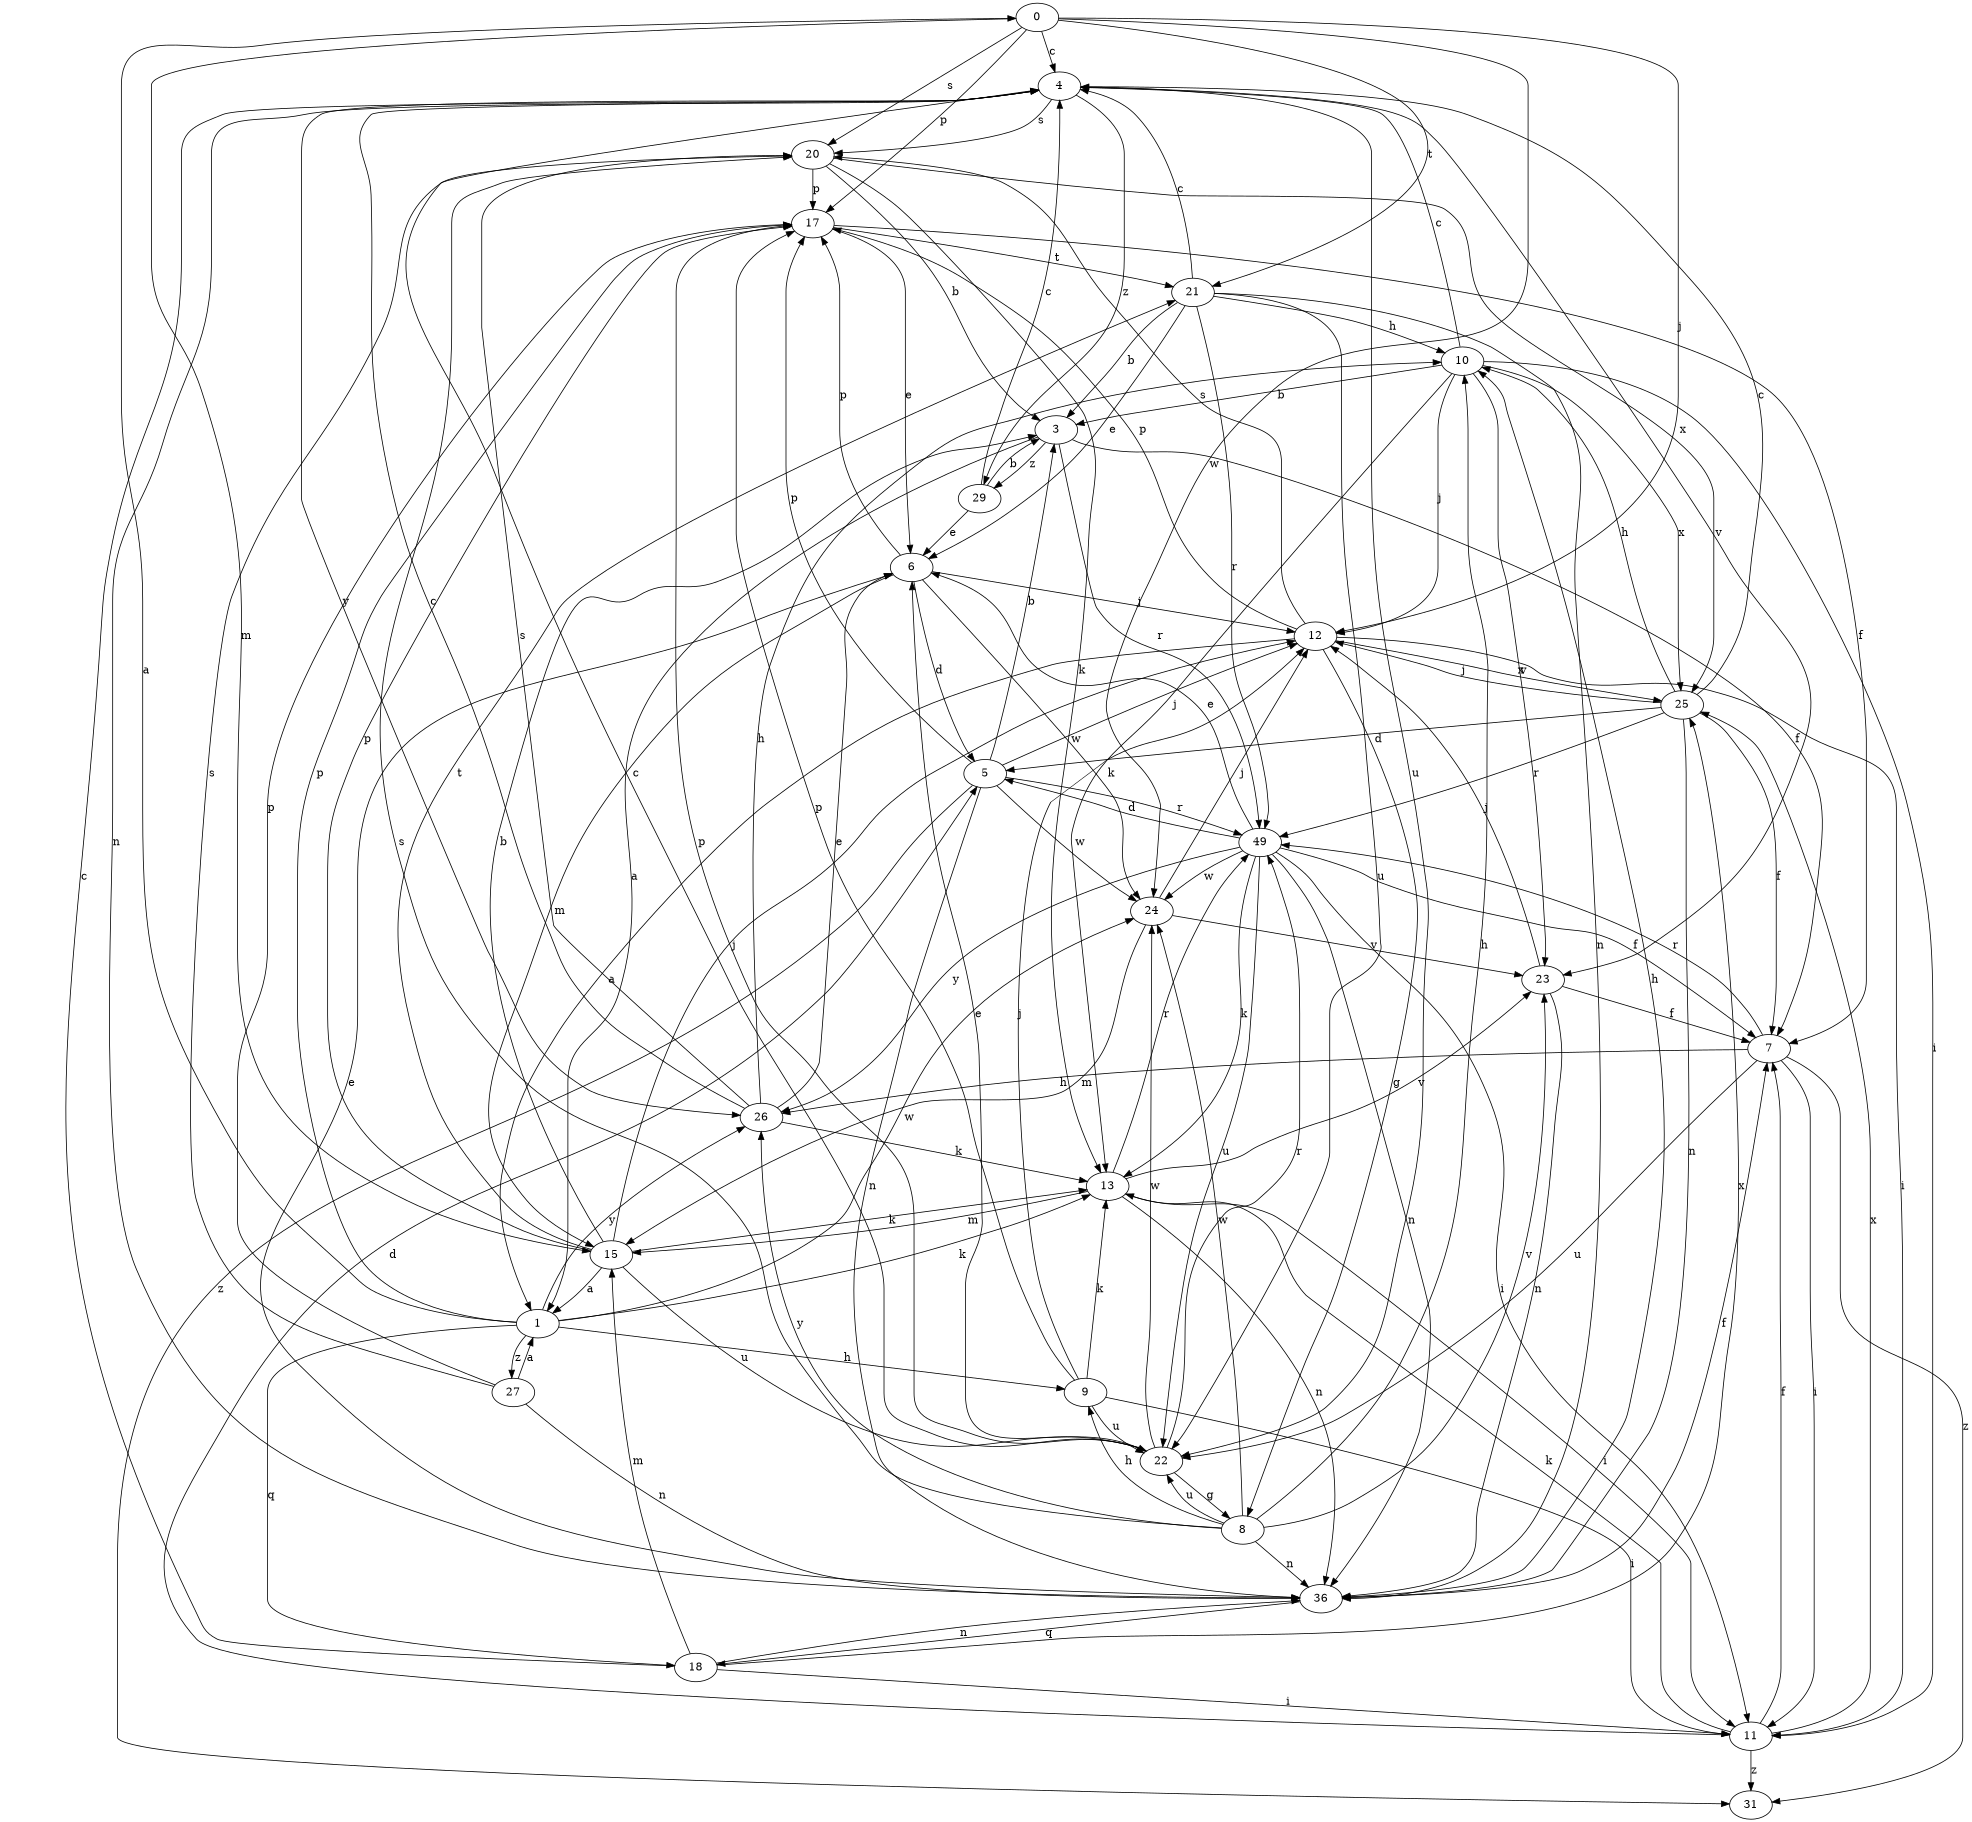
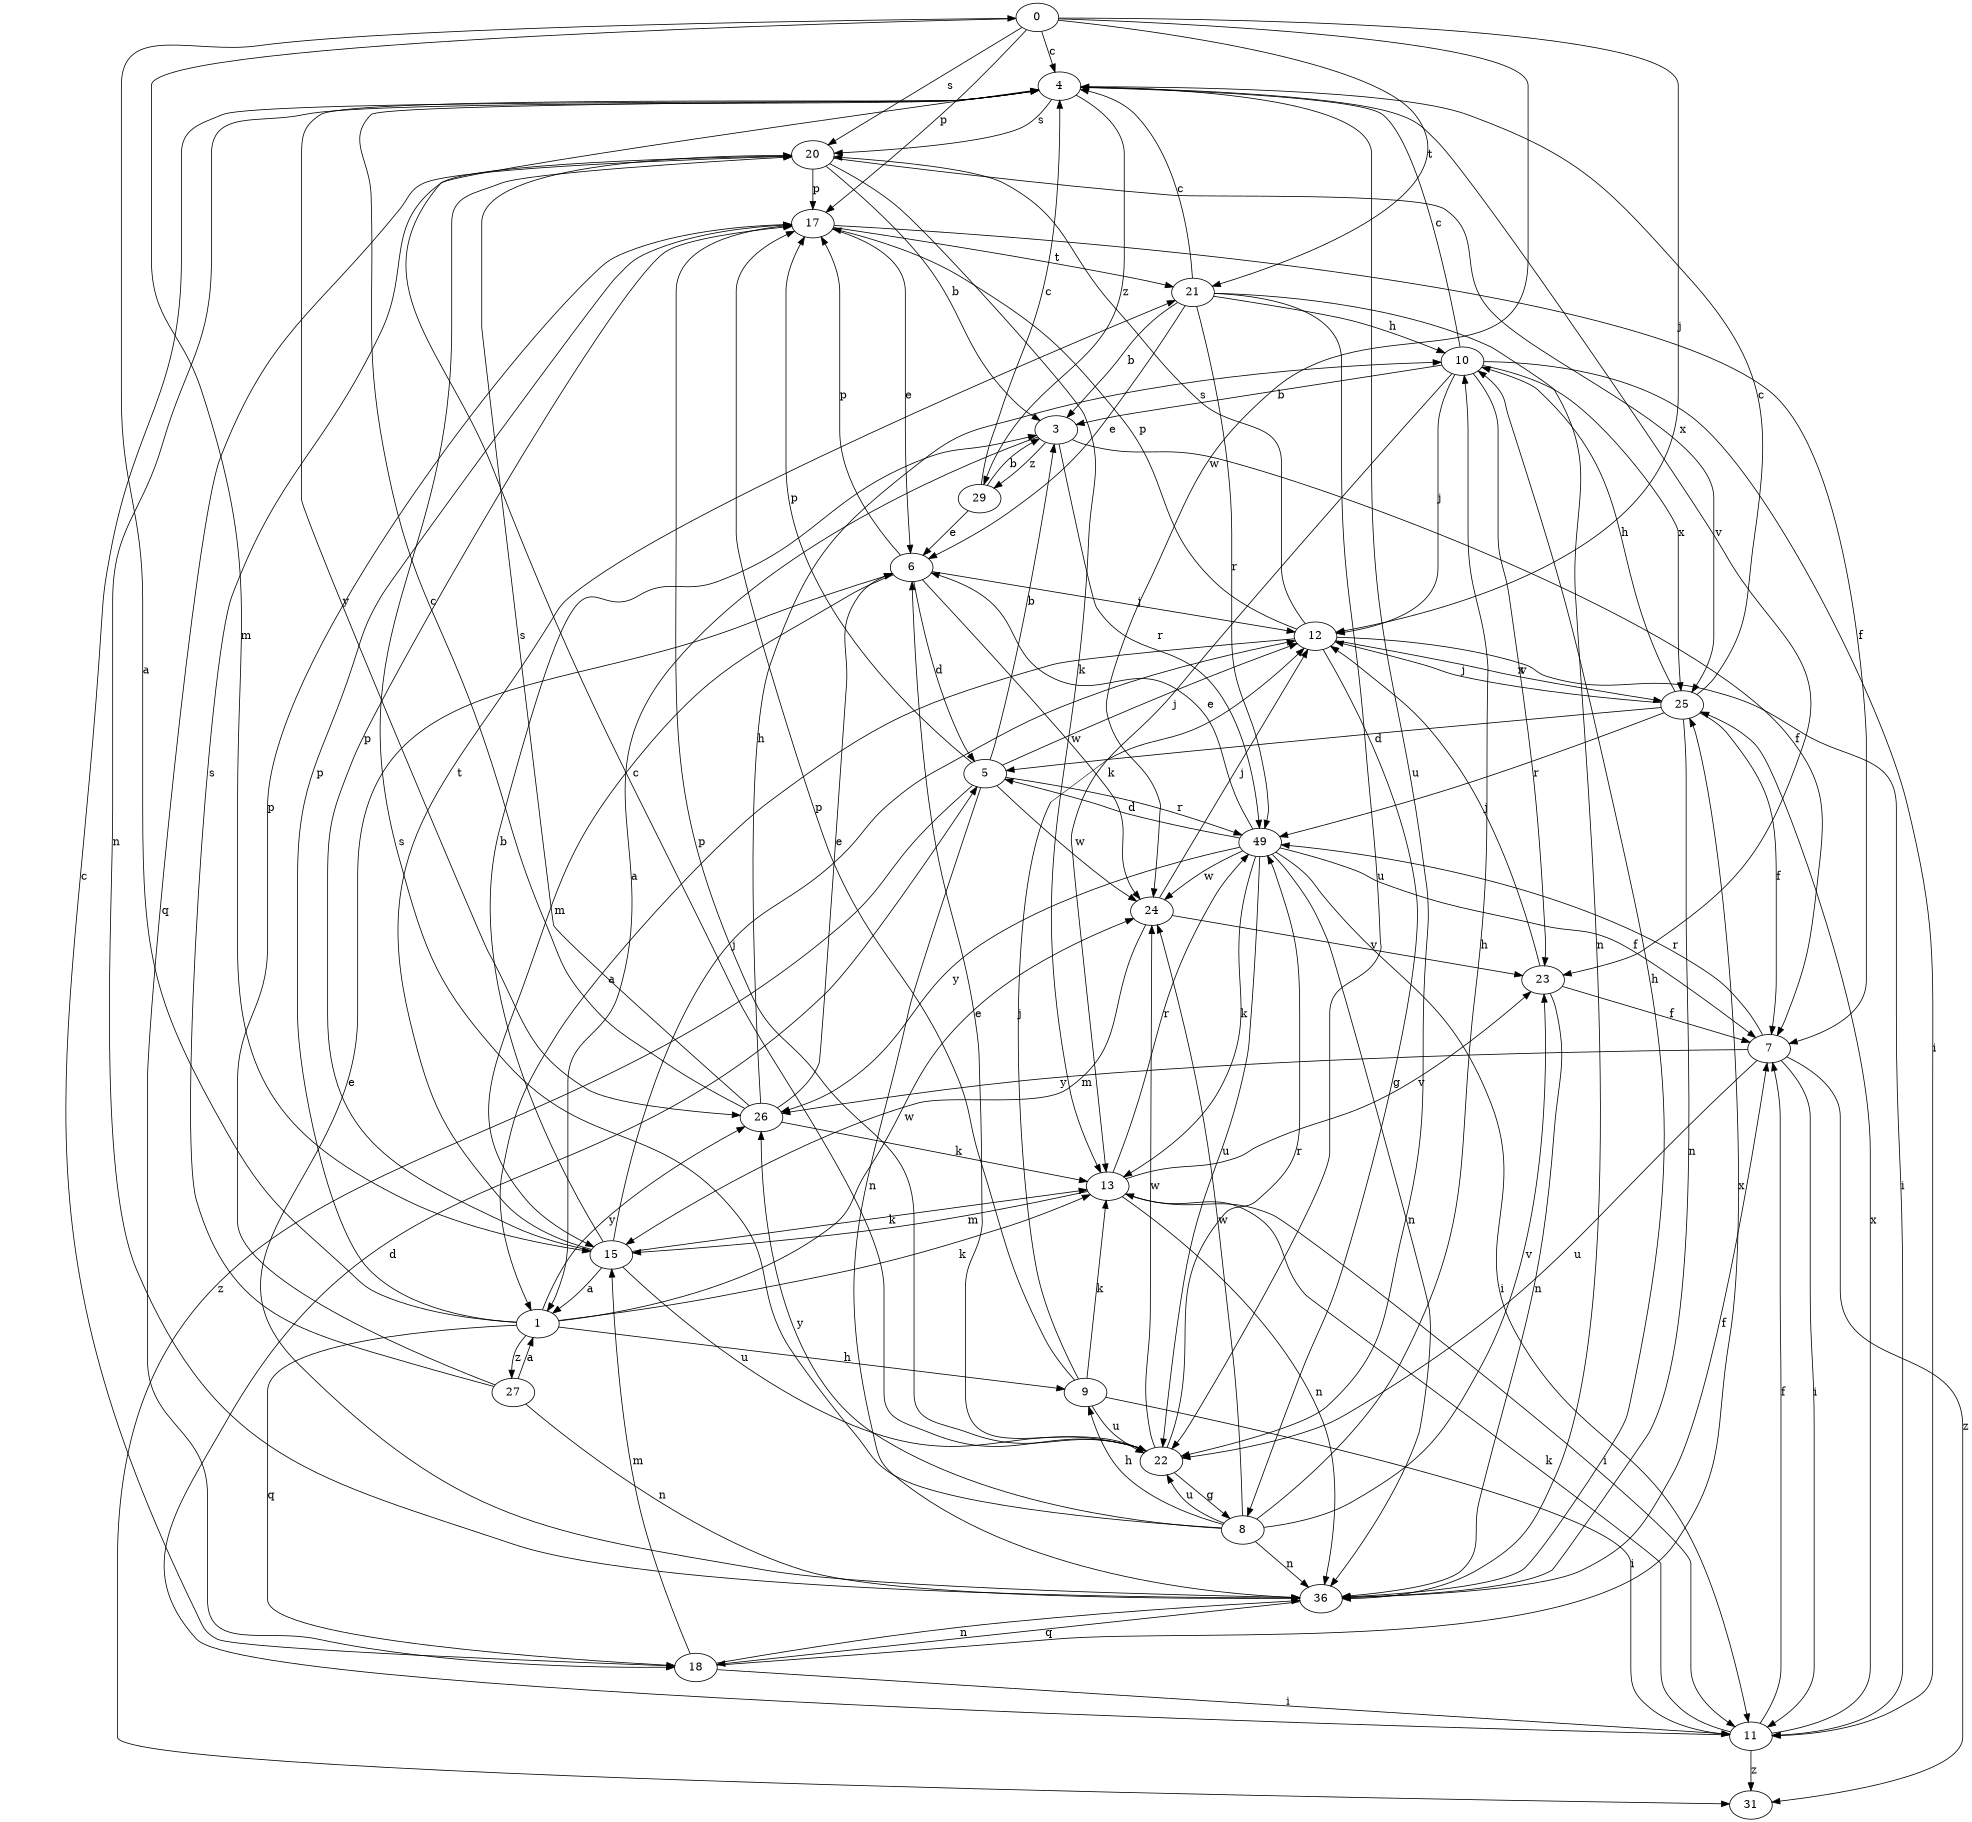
edge "20" -> "18": added, label "q"
edge "7" -> "26": label "h" -> "y"
